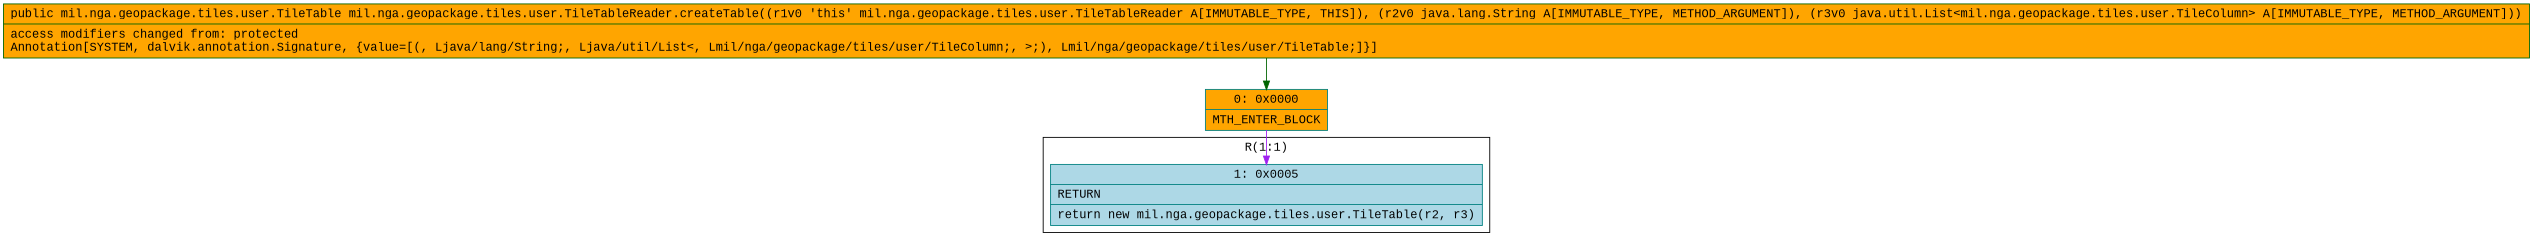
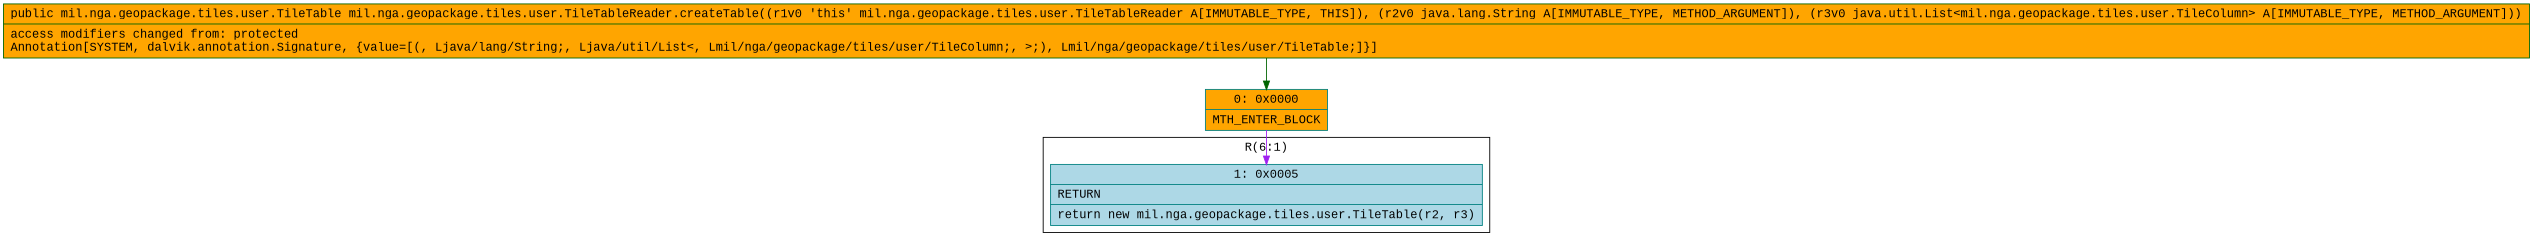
cluster "R(1:1)": label "R(1:1)" -> "R(6:1)"
